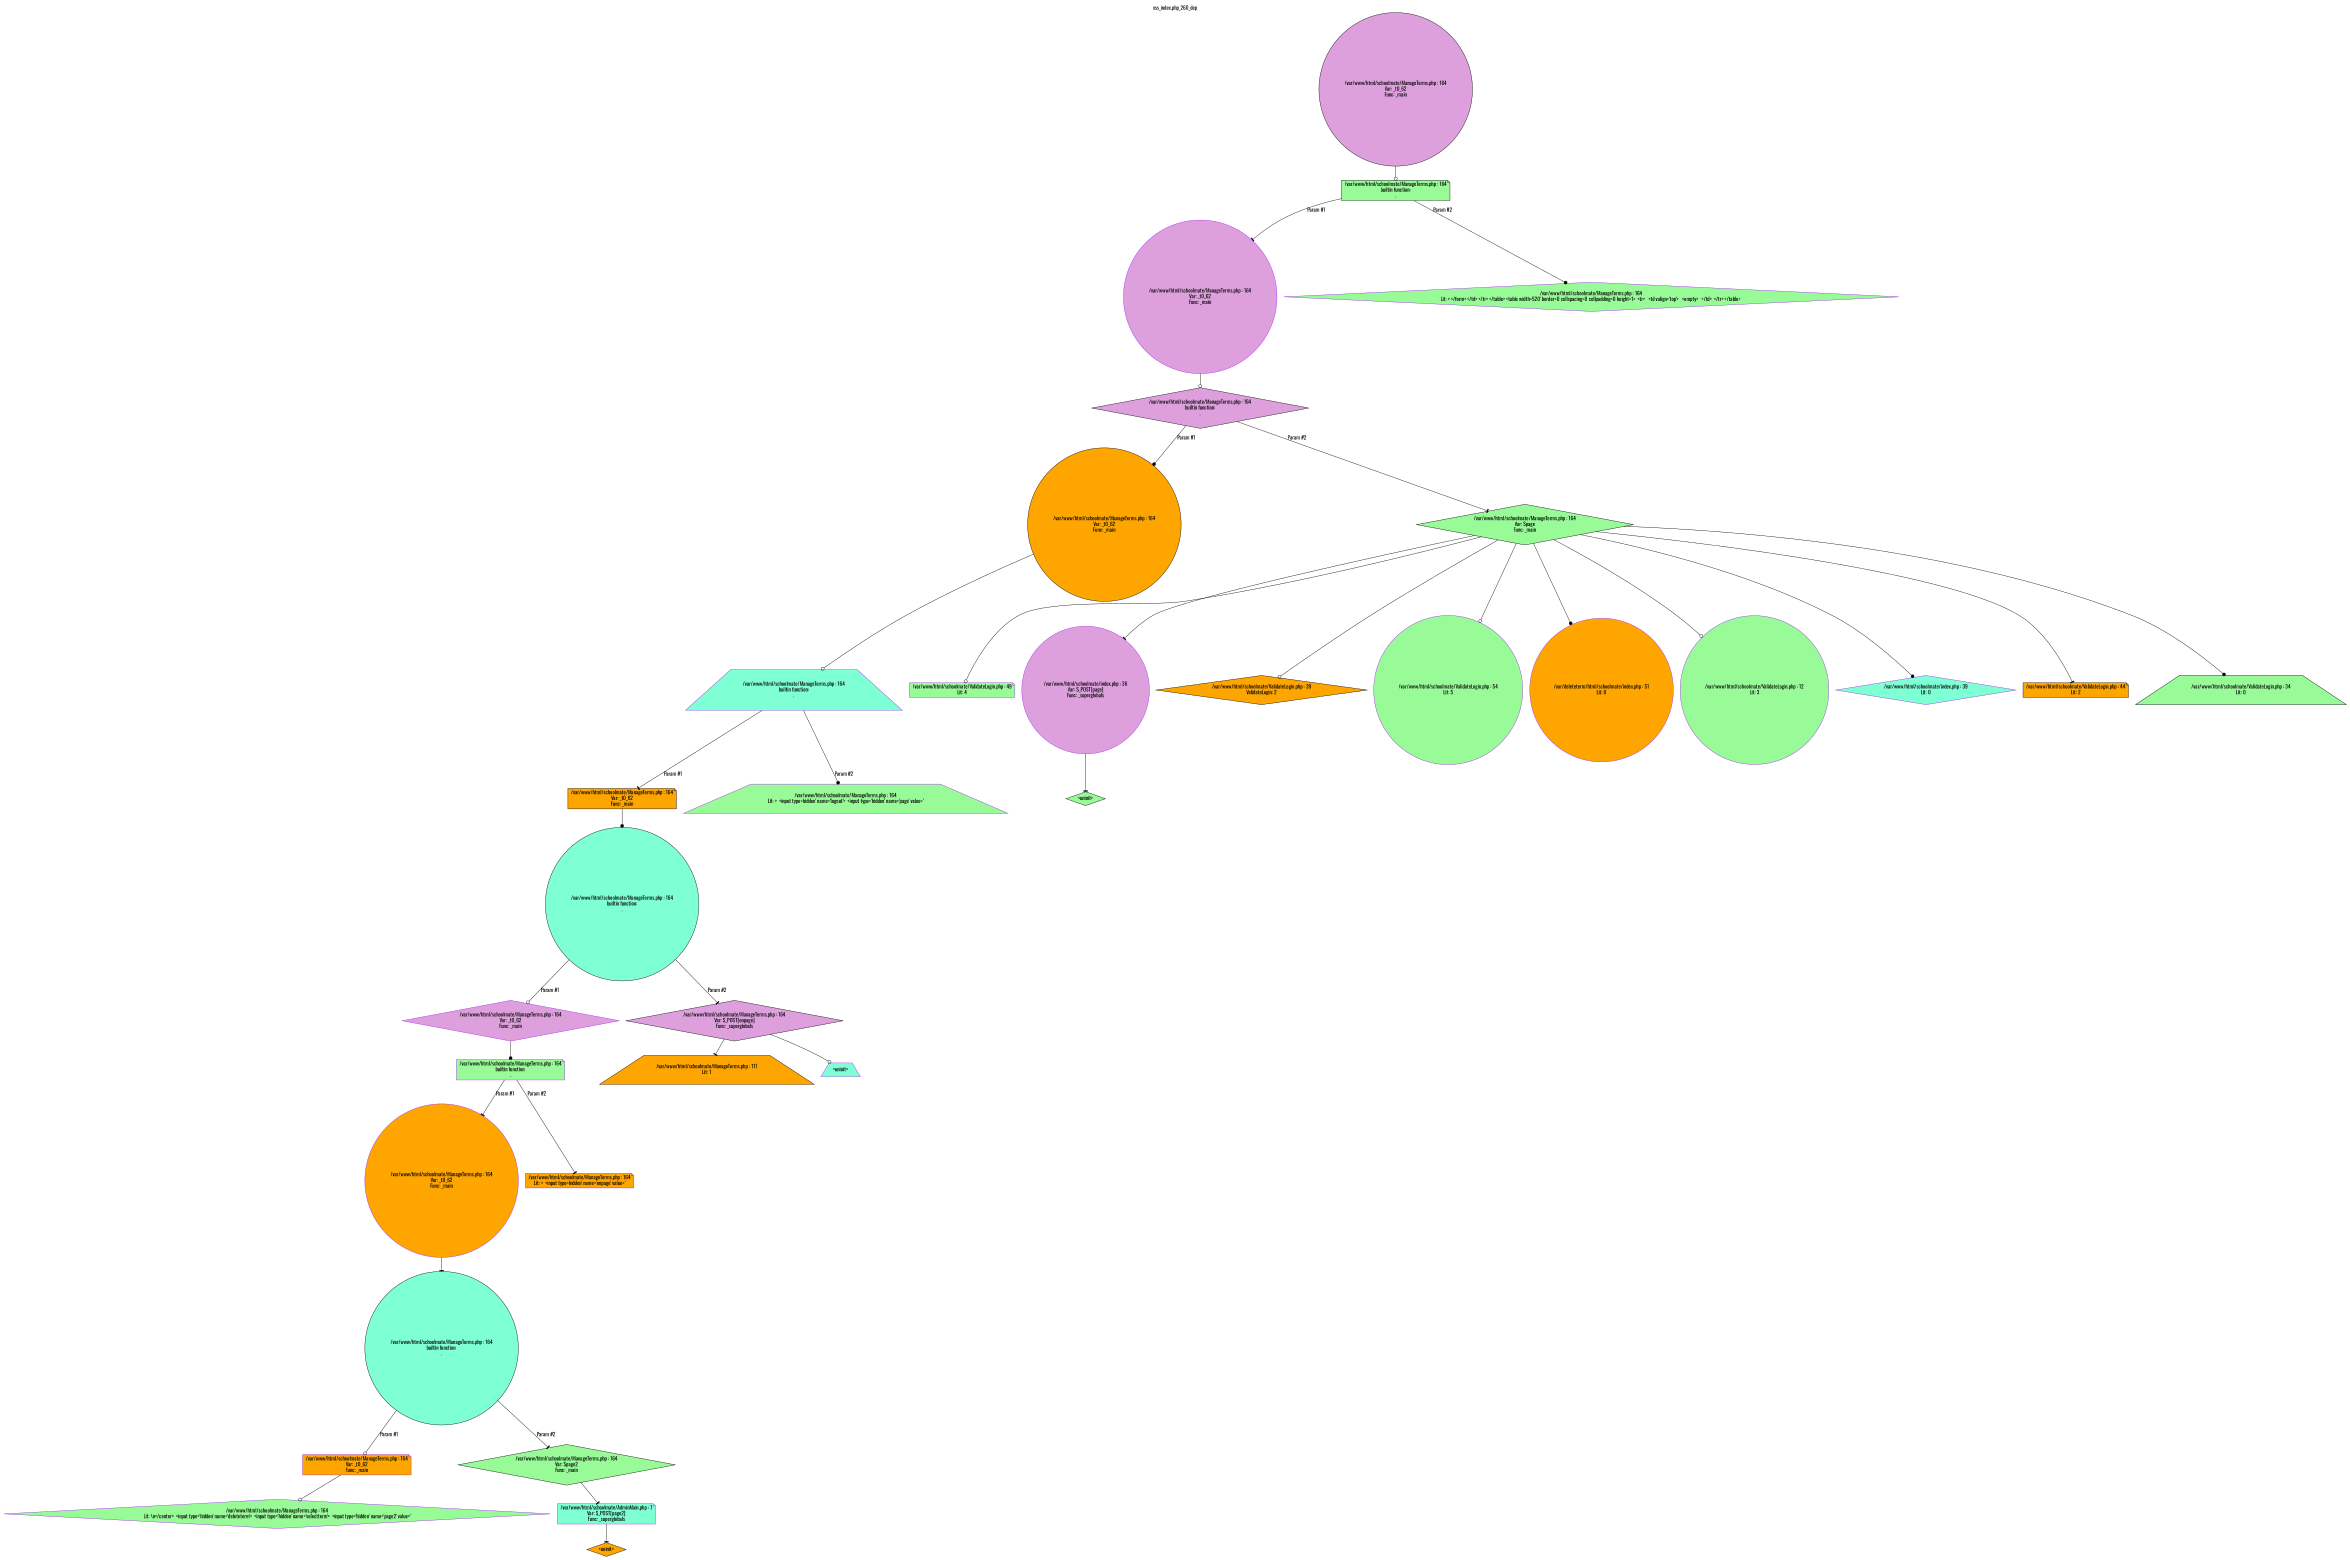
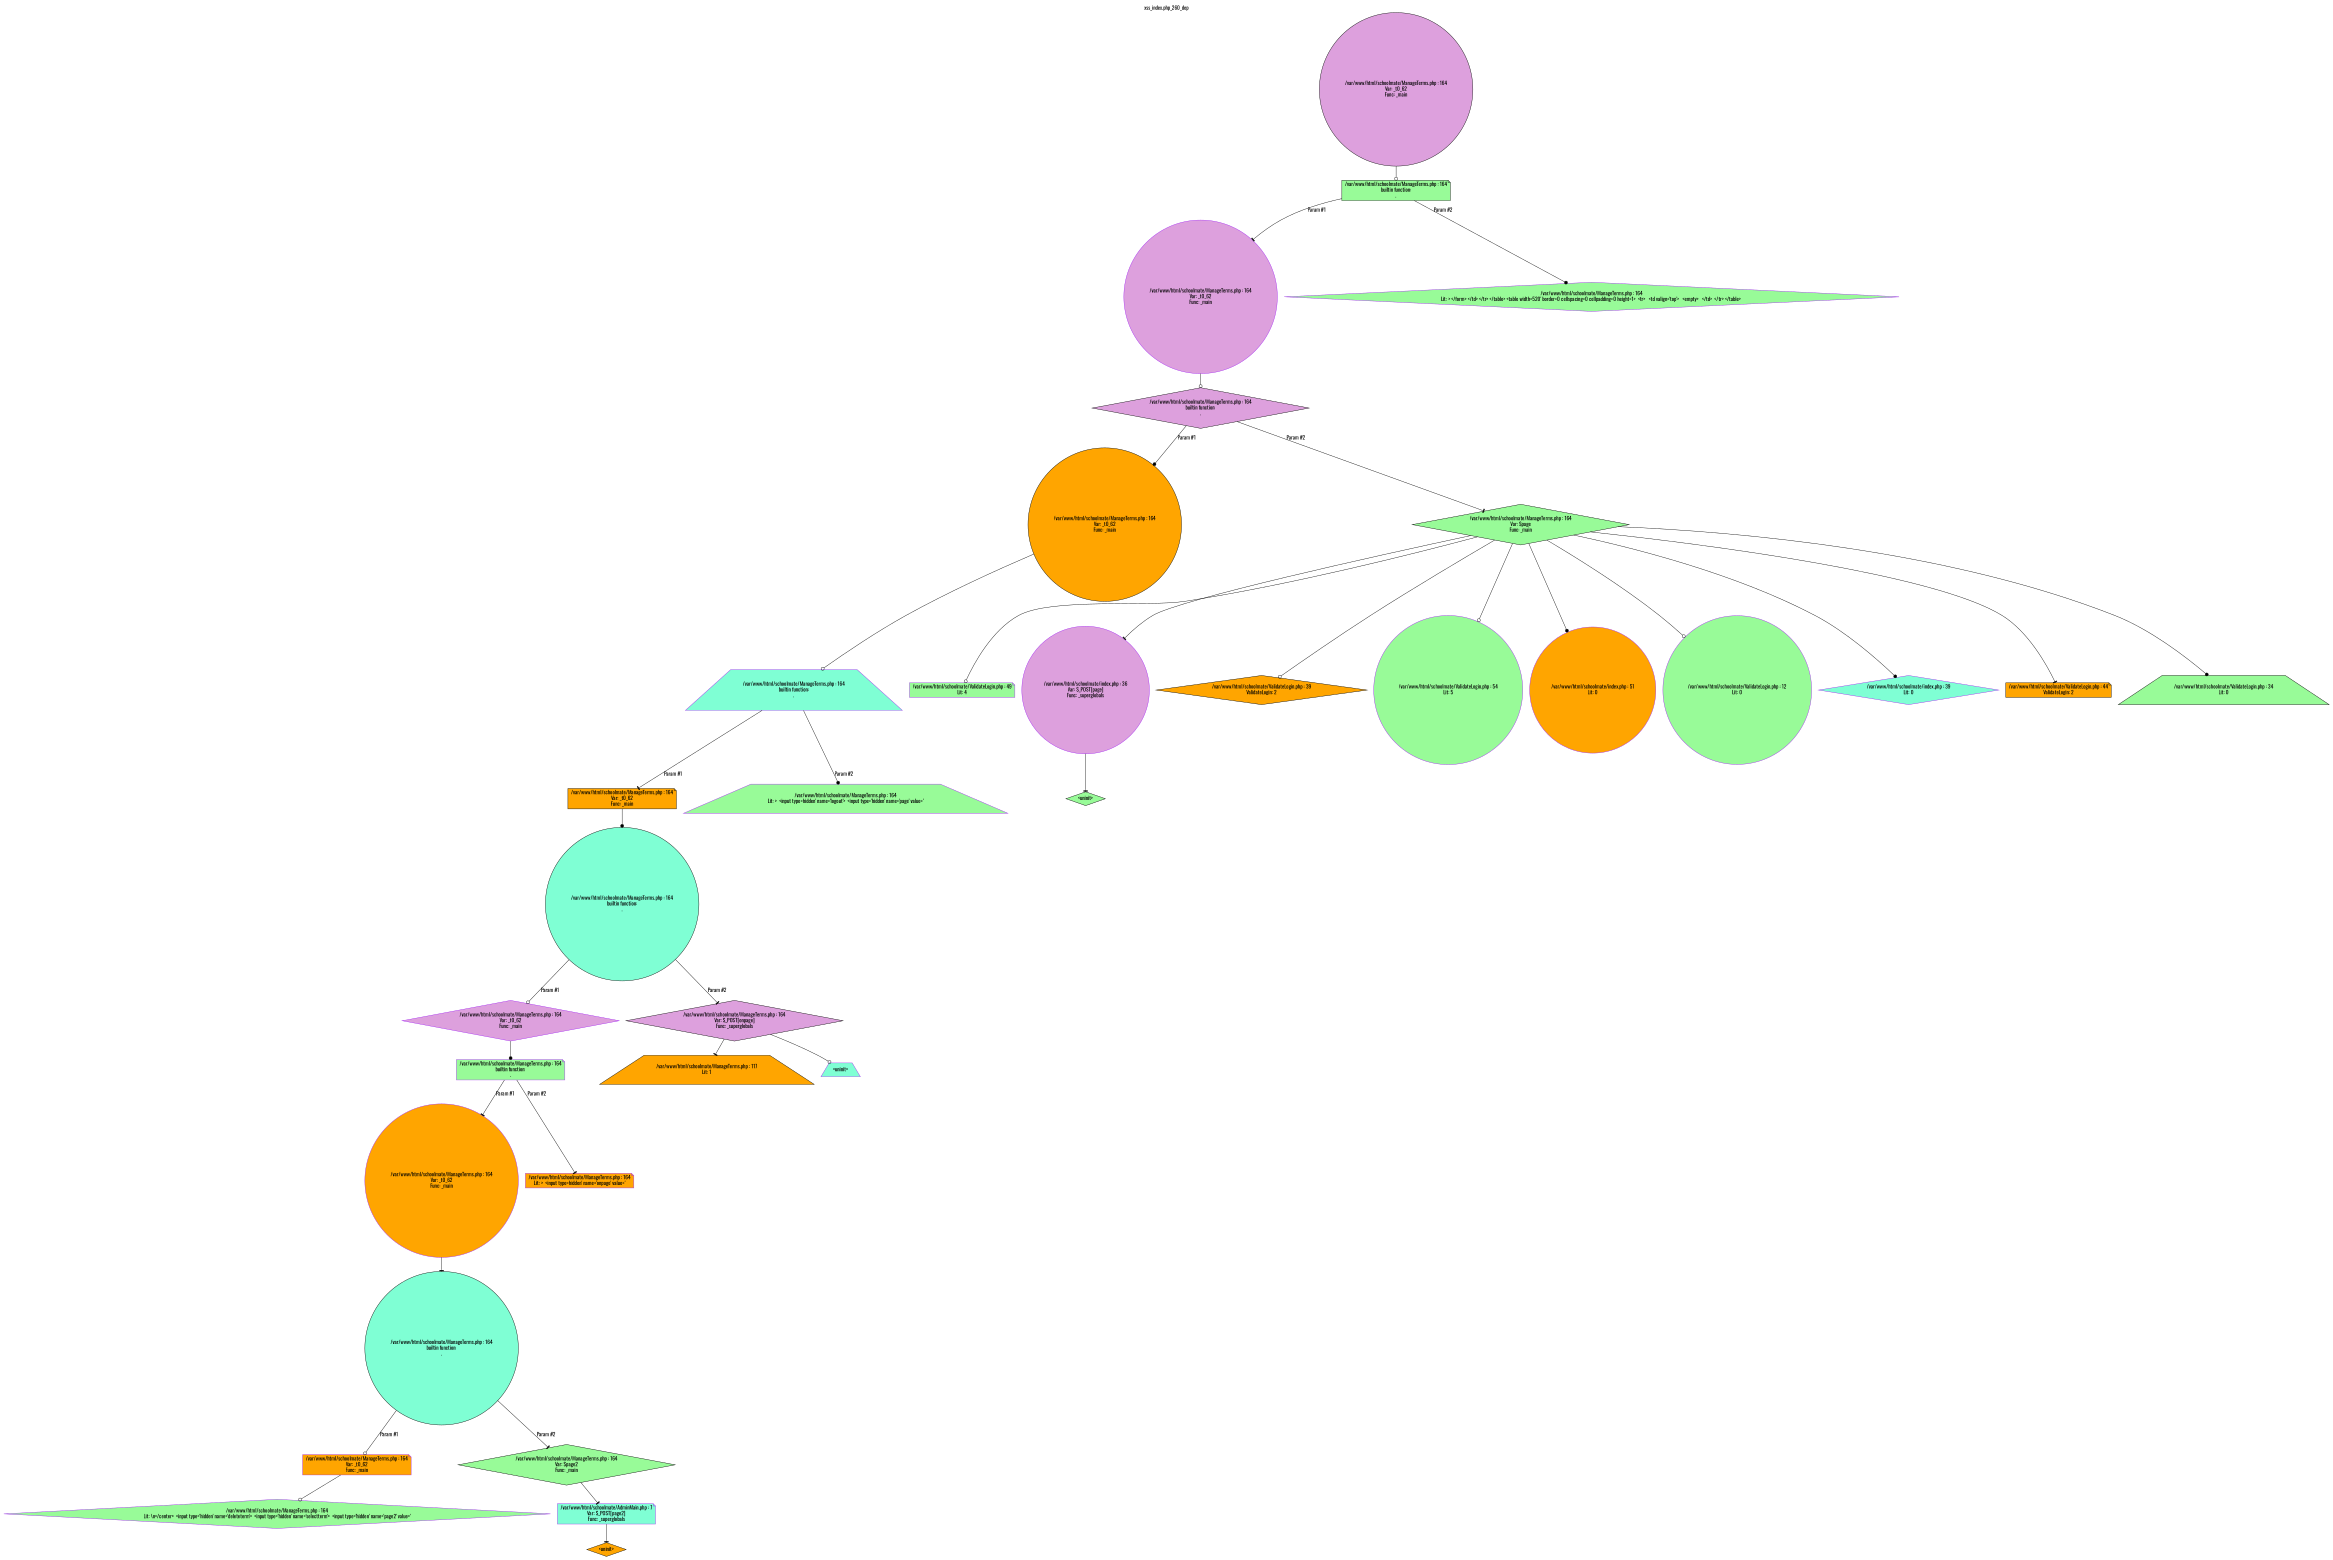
node "/var/deleteterm/html/schoolmate/index.php : 51 Lit: 0": label "/var/deleteterm/html/schoolmate/index.php : 51 Lit: 0" -> "/var/www/html/schoolmate/index.php : 51 Lit: 0"
node "/var/www/html/schoolmate/ValidateLogin.php : 12 Lit: 3": label "/var/www/html/schoolmate/ValidateLogin.php : 12 Lit: 3" -> "/var/www/html/schoolmate/ValidateLogin.php : 12 Lit: 0"
node "/var/www/html/schoolmate/ValidateLogin.php : 44 Lit: 2": label "/var/www/html/schoolmate/ValidateLogin.php : 44 Lit: 2" -> "/var/www/html/schoolmate/ValidateLogin.php : 44 ValidateLogin: 2"
